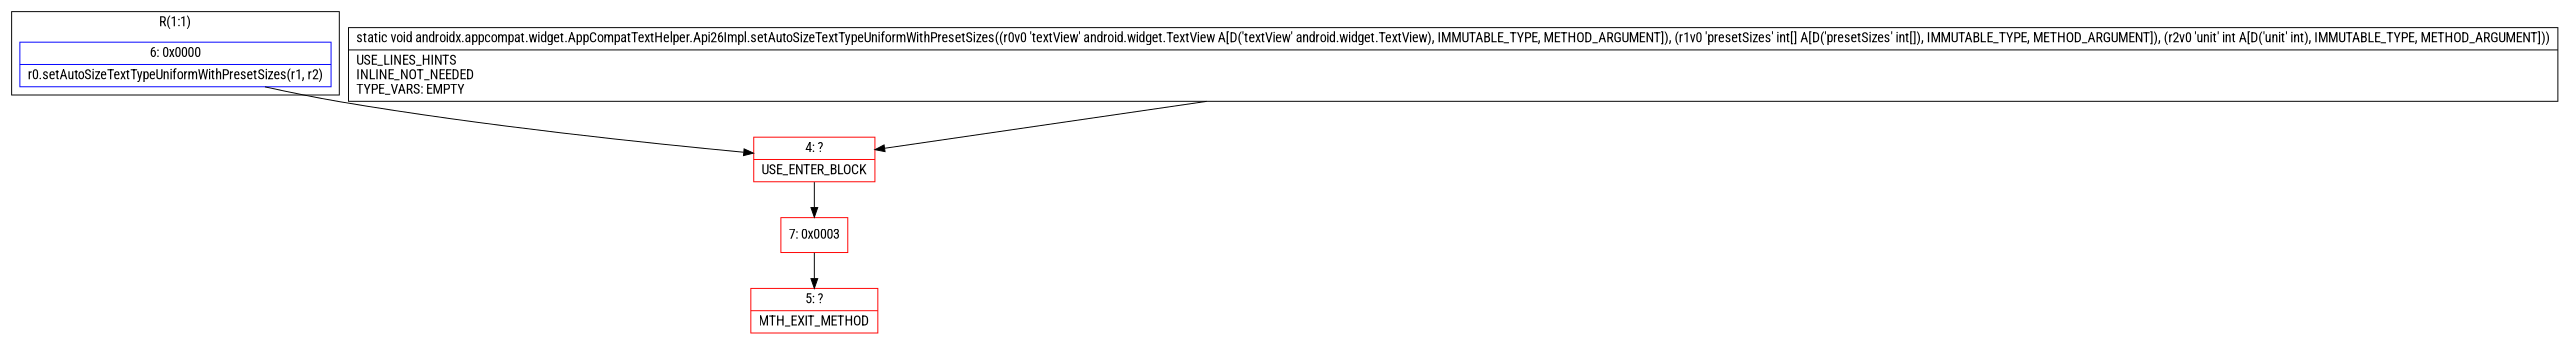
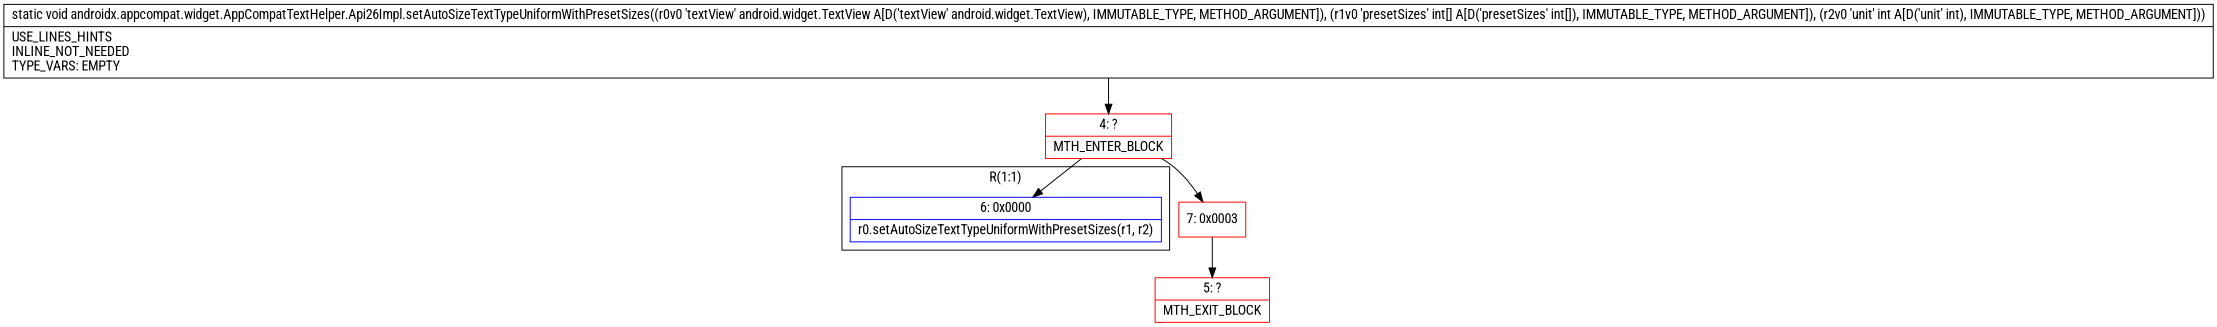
edge "6: 0x0000" -> "4: ?": reversed
node "4: ?": text "USE_ENTER_BLOCK" -> "MTH_ENTER_BLOCK"
node "5: ?": text "MTH_EXIT_METHOD" -> "MTH_EXIT_BLOCK"
